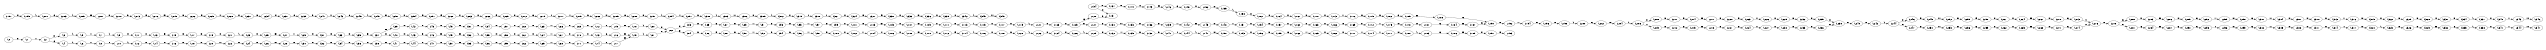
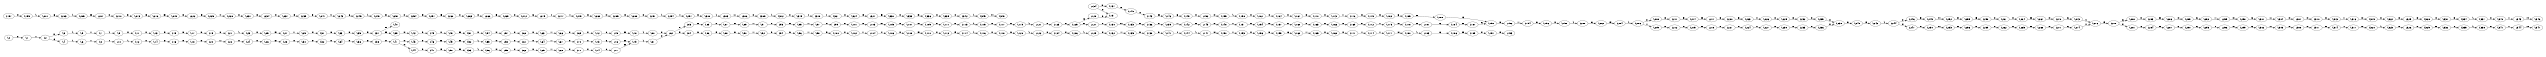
edge "S40" -> "S43": now "S41" -> "S43"
